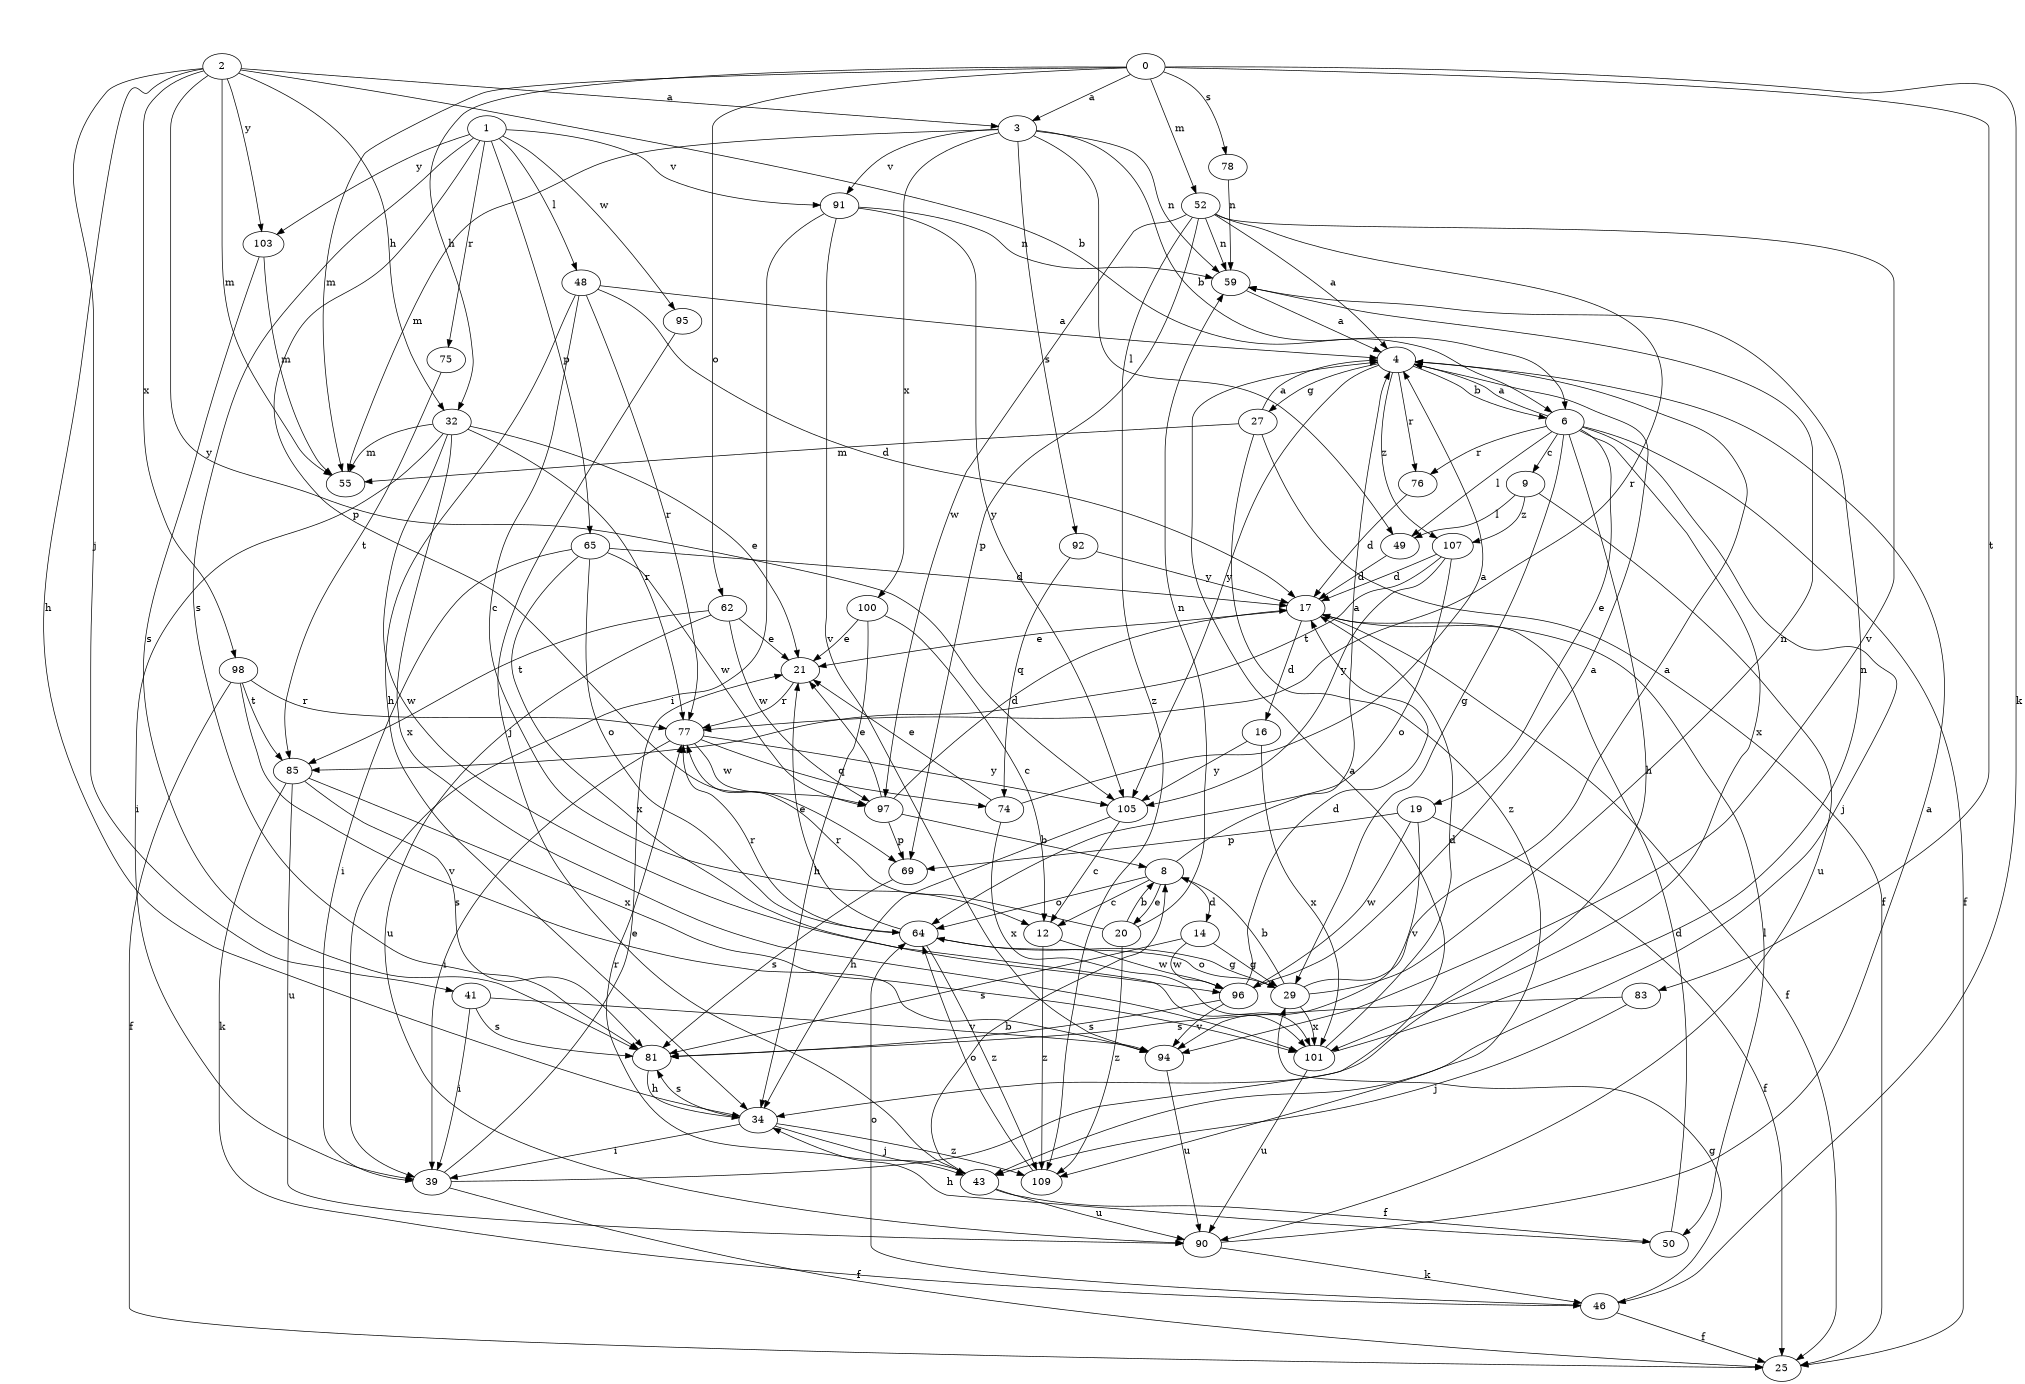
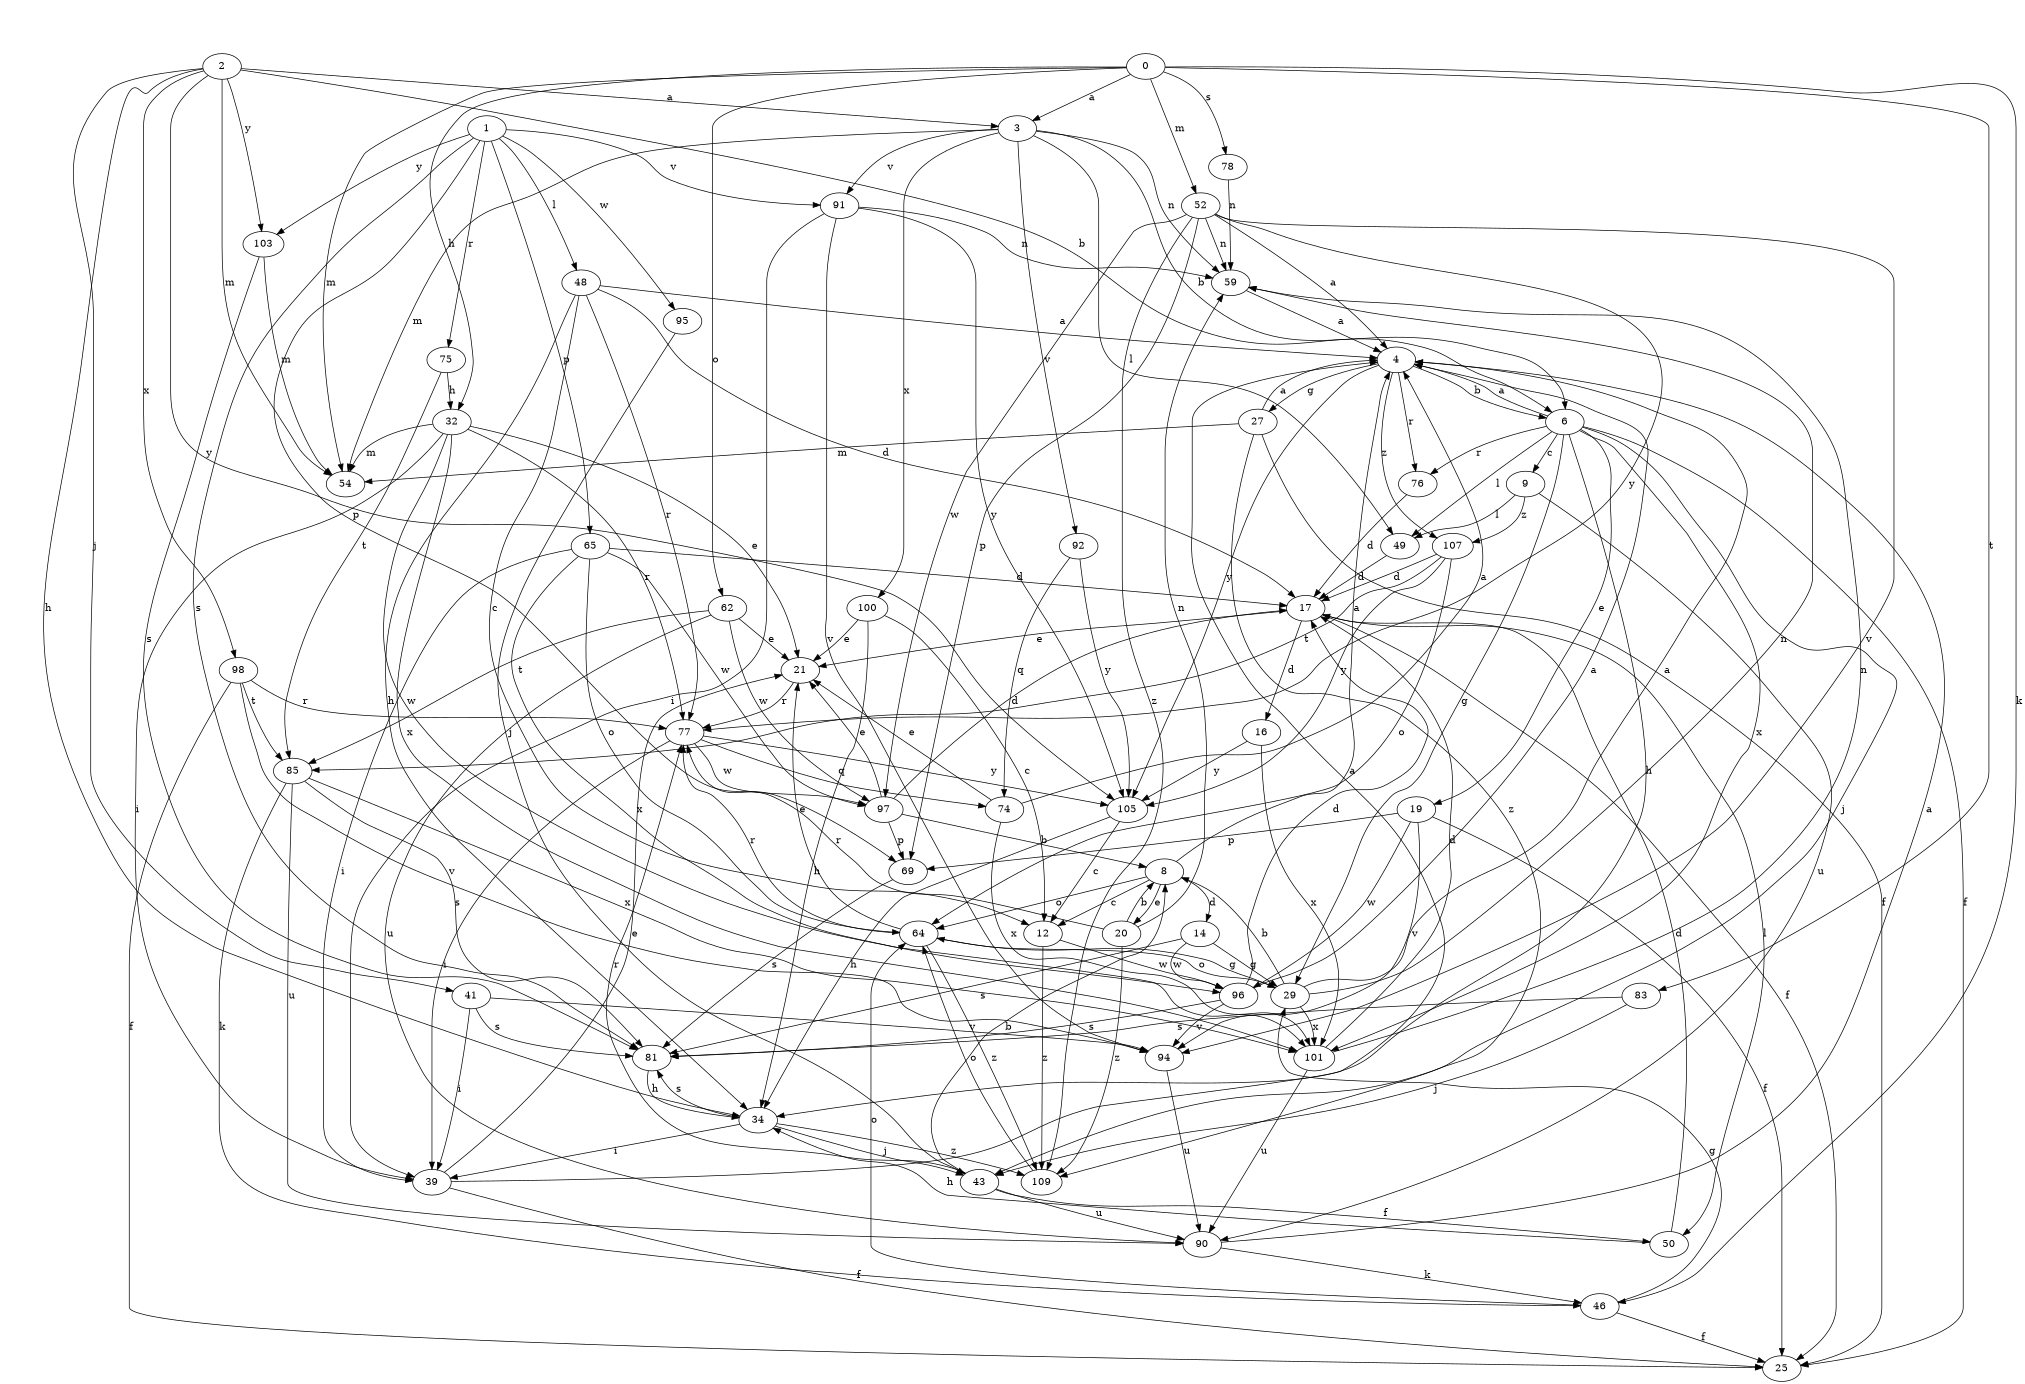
edge "2" -> "32": now "75" -> "32"
edge "3" -> "92": label "s" -> "v"
node "55": label "55" -> "54"
edge "52" -> "77": label "r" -> "y"
edge "92" -> "17": now "92" -> "105"
